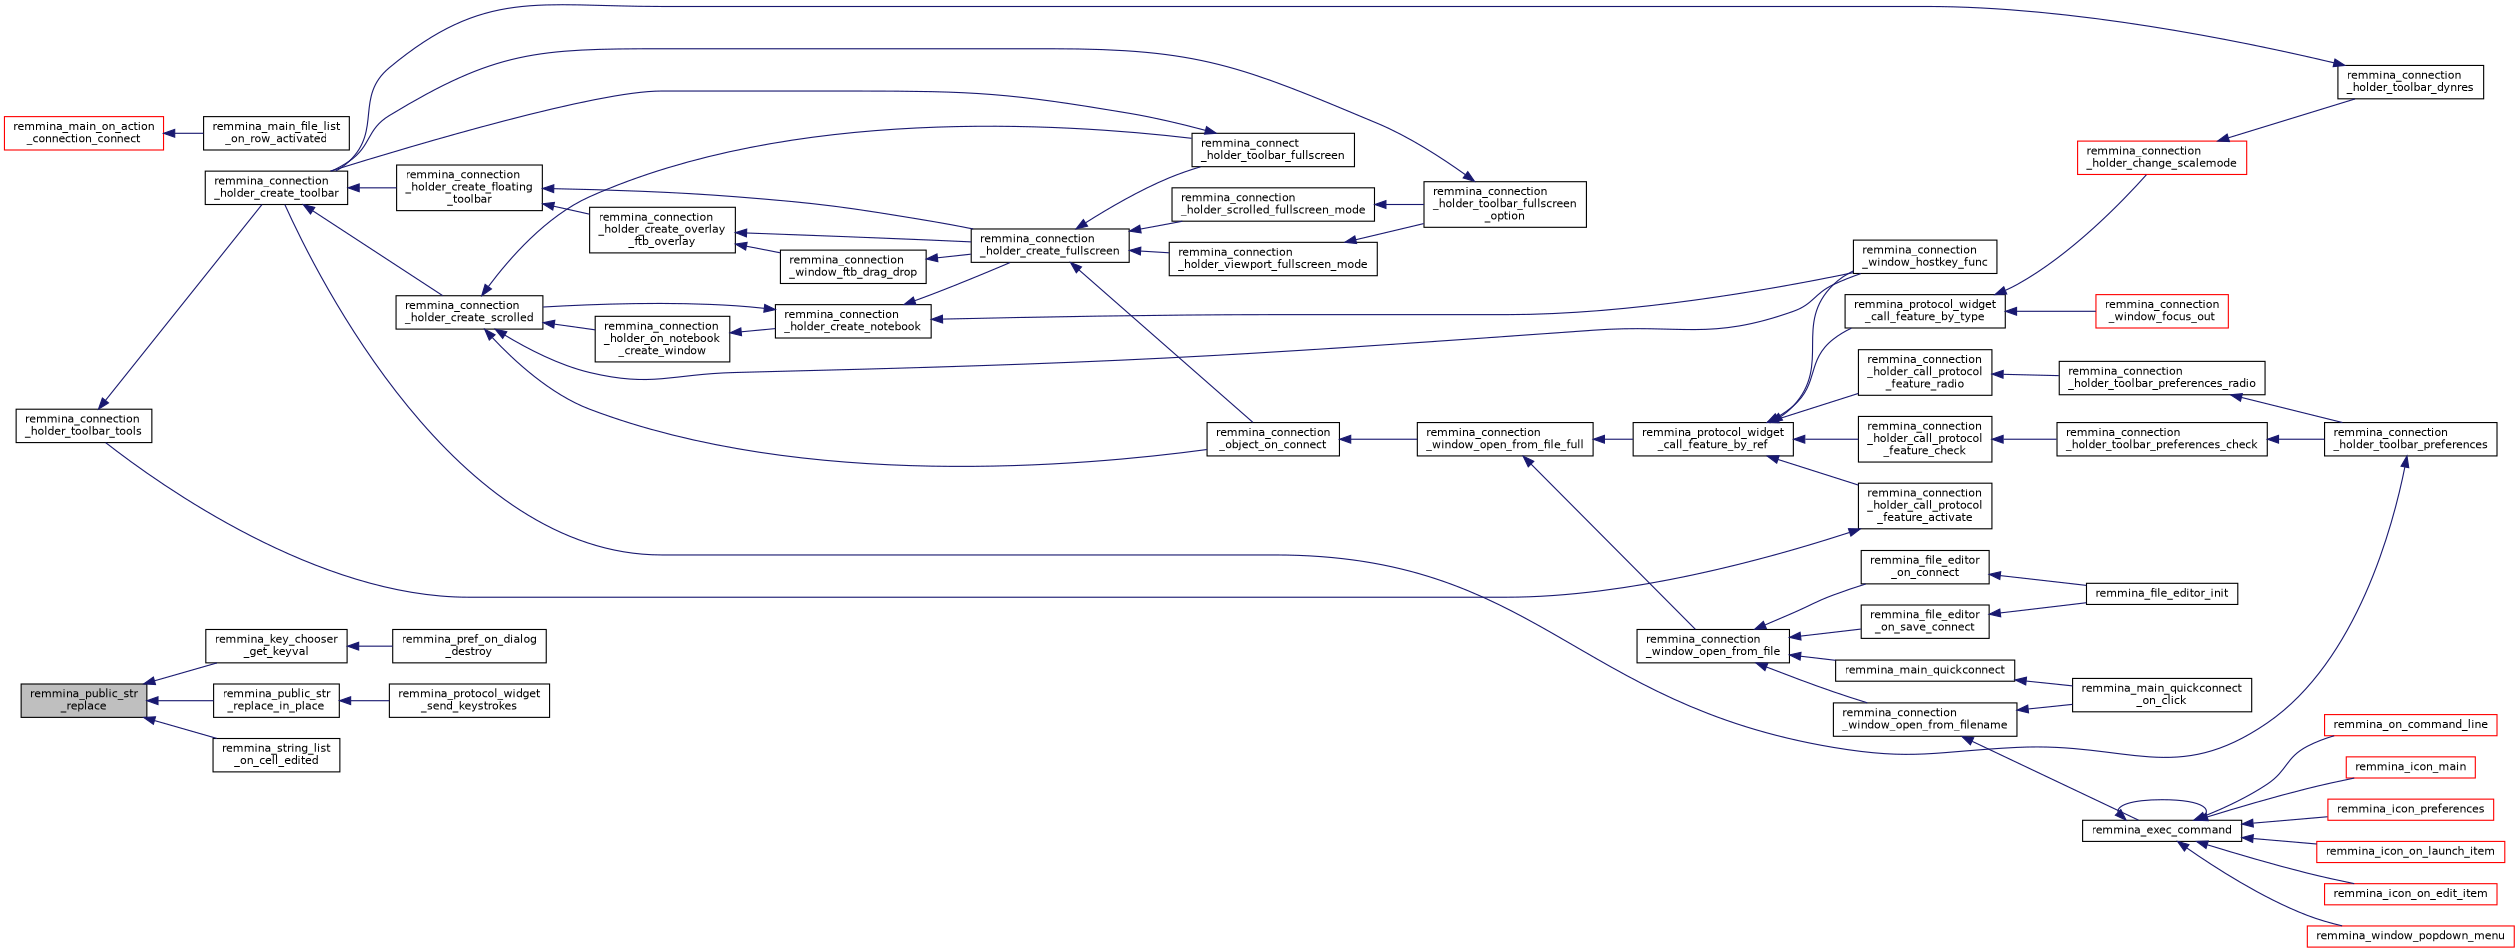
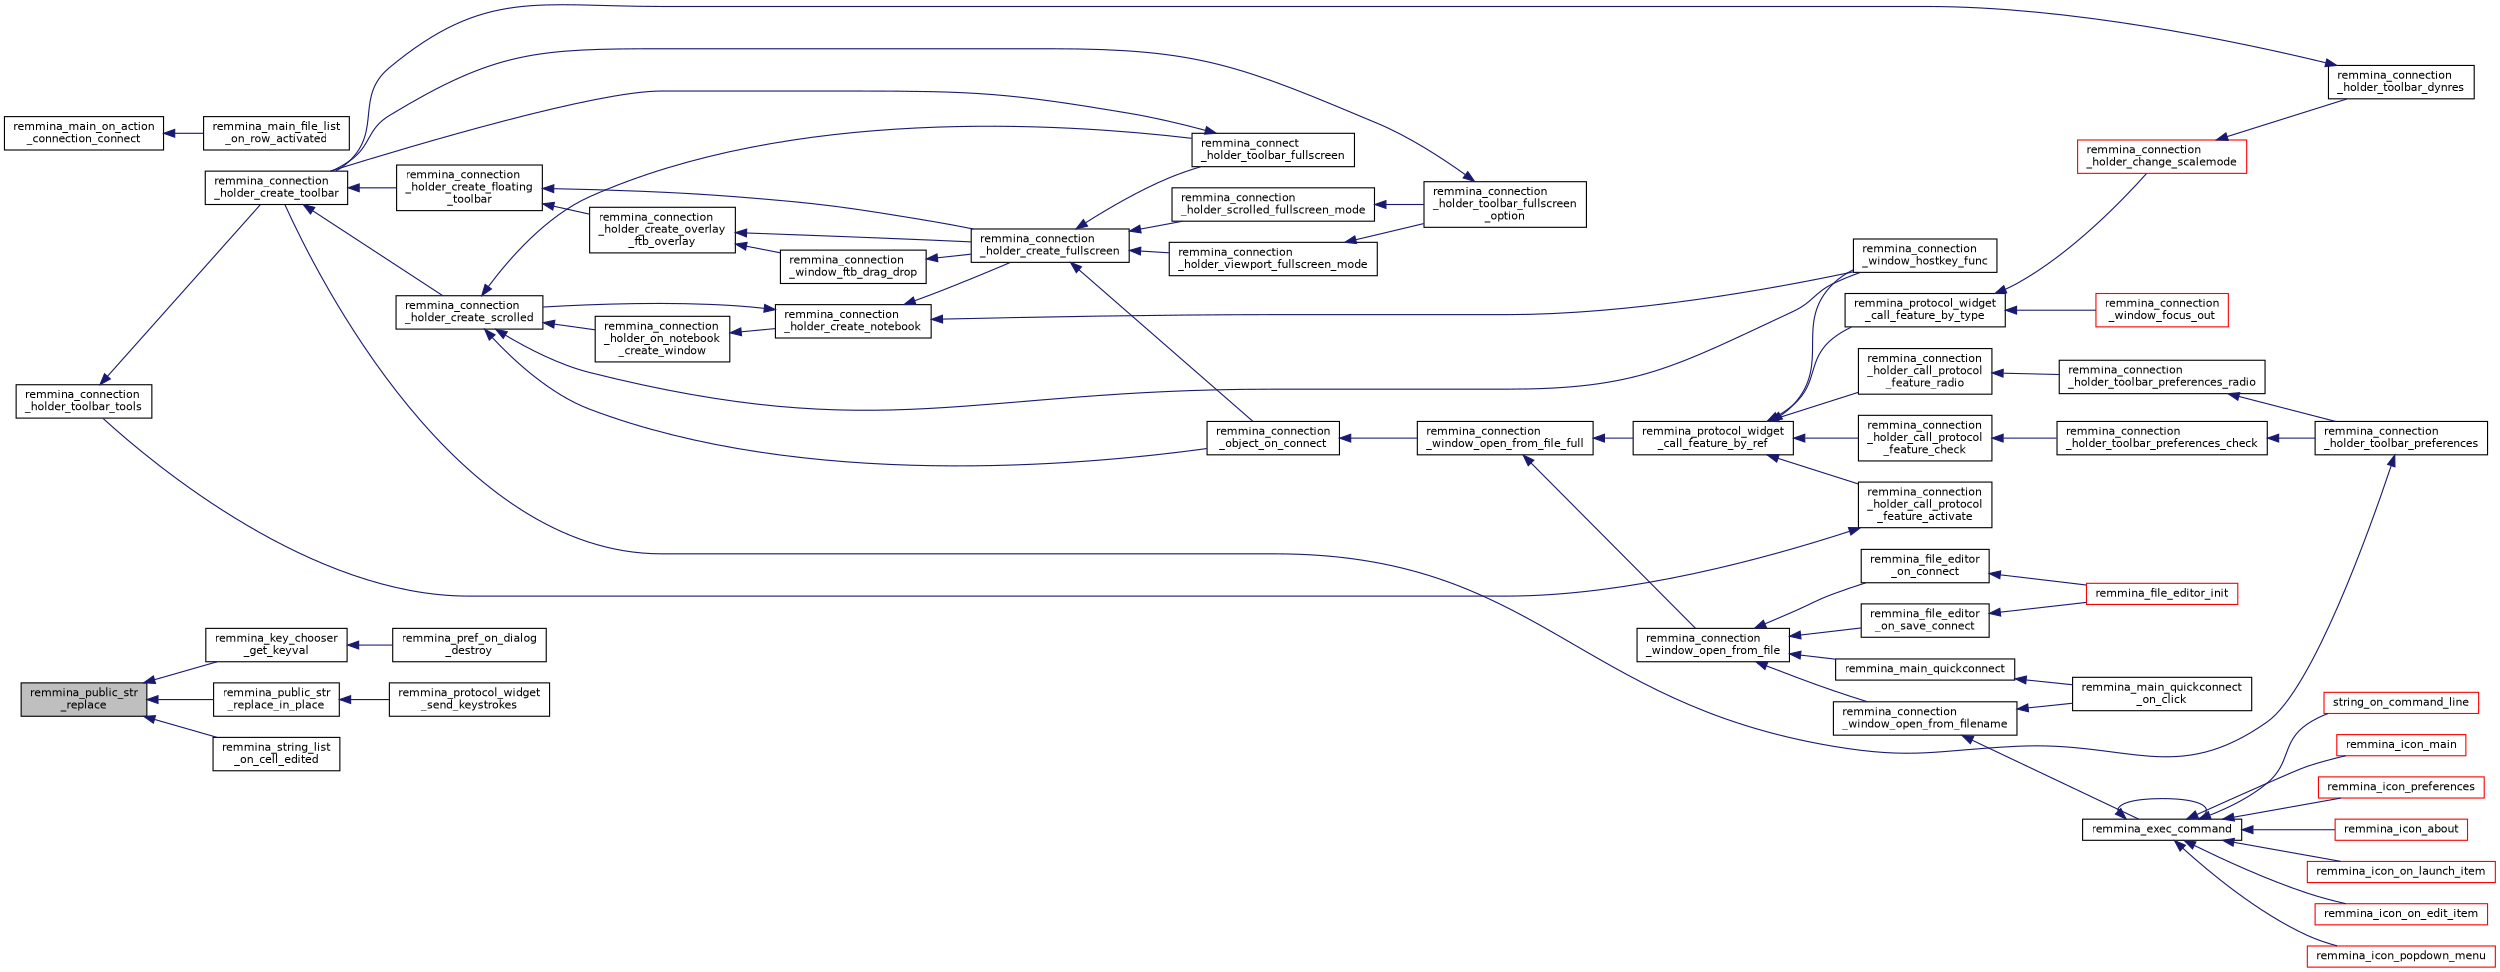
node "remmina_main_on_action _connection_connect": color red -> black
node "remmina_file_editor_init": color black -> red
node "remmina_on_command_line": label "remmina_on_command_line" -> "string_on_command_line"
node "remmina_icon_about": added
node "remmina_window_popdown_menu": label "remmina_window_popdown_menu" -> "remmina_icon_popdown_menu"
